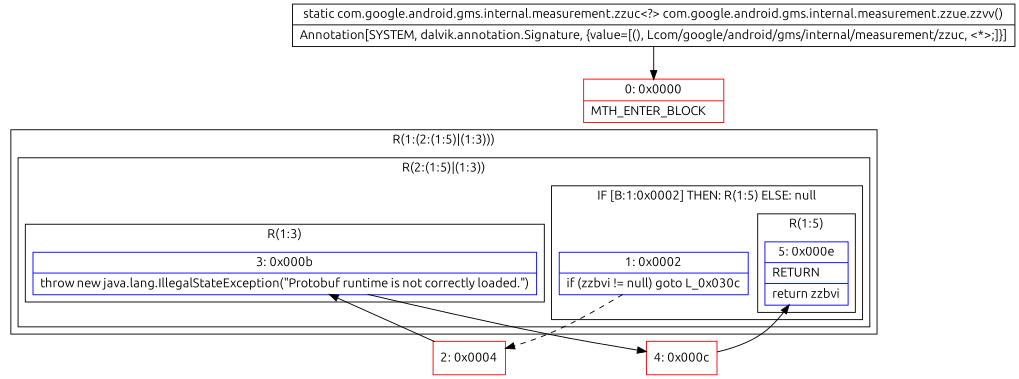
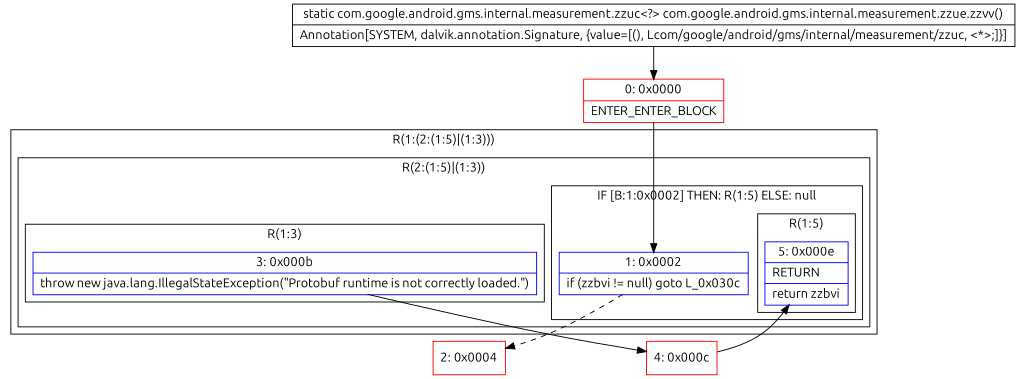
node "0: 0x0000": text "MTH_ENTER_BLOCK" -> "ENTER_ENTER_BLOCK"
edge "0: 0x0000" -> "1: 0x0002": added
edge "2: 0x0004" -> "3: 0x000b": removed
